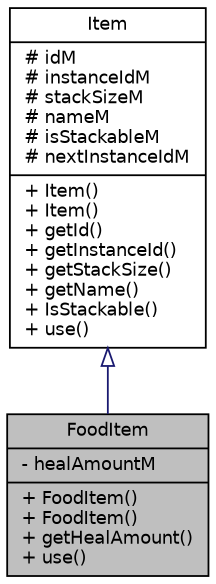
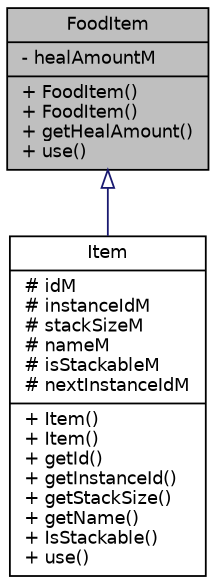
edge "FoodItem" -> "Item": reversed
